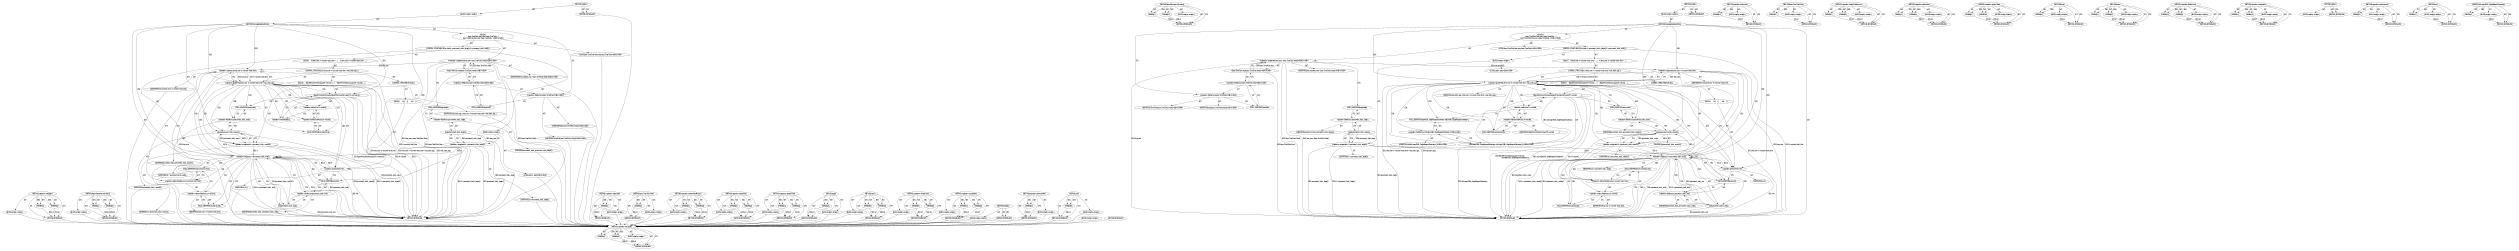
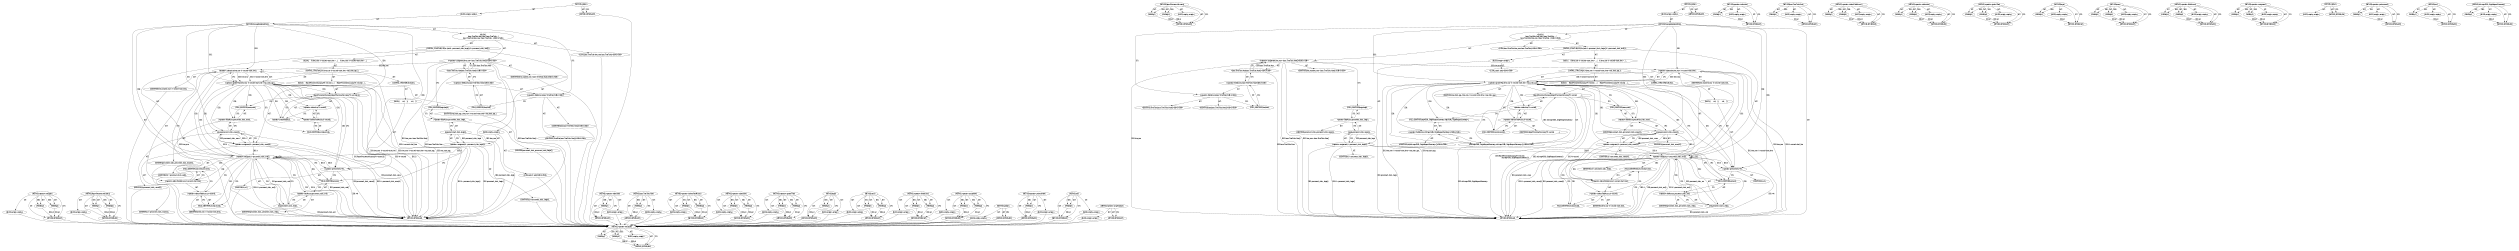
node "(METHOD,<operator>.arrayInitializer)": added
